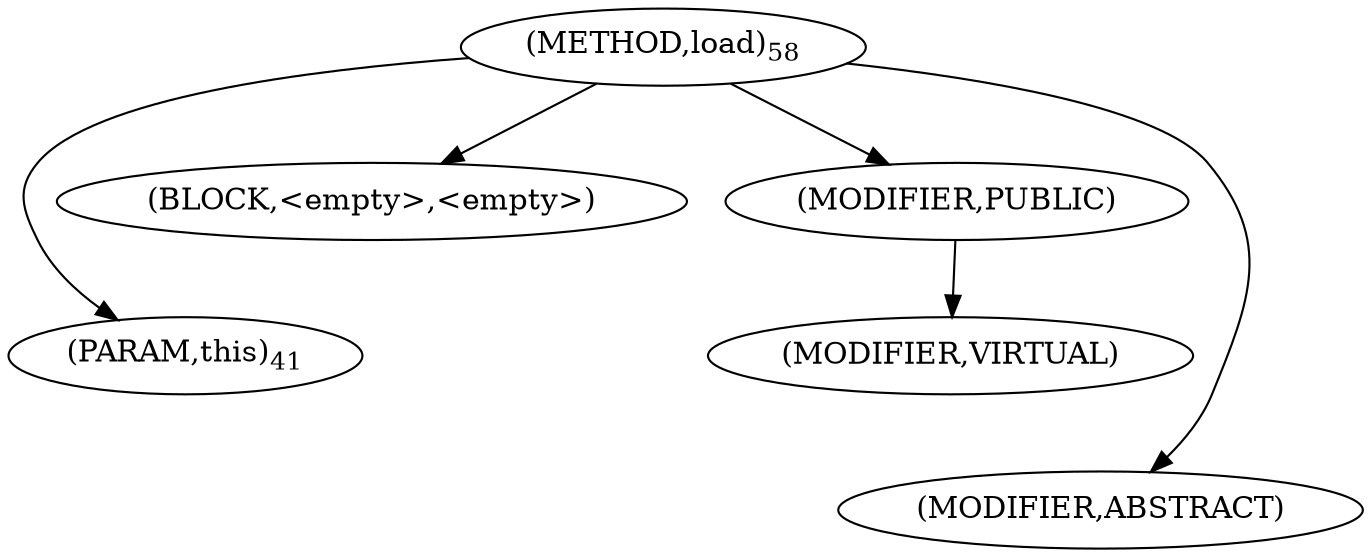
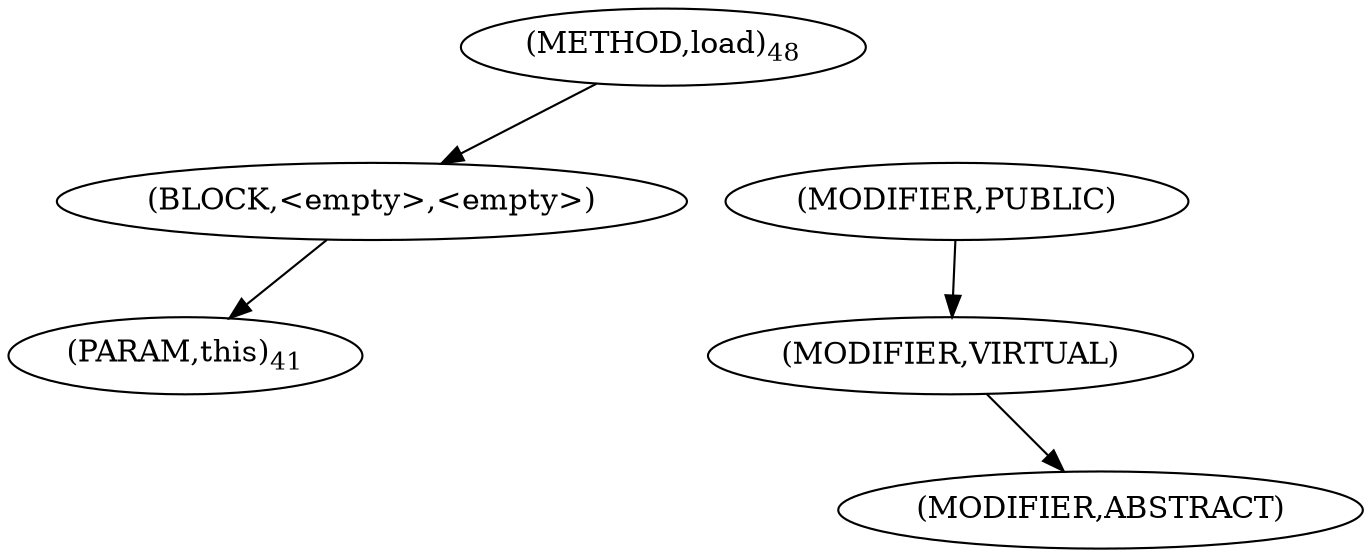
node "(METHOD,load)": text "58" -> "48"
edge "(METHOD,load)" -> "(PARAM,this)": now "(BLOCK,<empty>,<empty>)" -> "(PARAM,this)"
edge "(METHOD,load)" -> "(MODIFIER,PUBLIC)": removed
edge "(METHOD,load)" -> "(MODIFIER,ABSTRACT)": now "(MODIFIER,VIRTUAL)" -> "(MODIFIER,ABSTRACT)"
